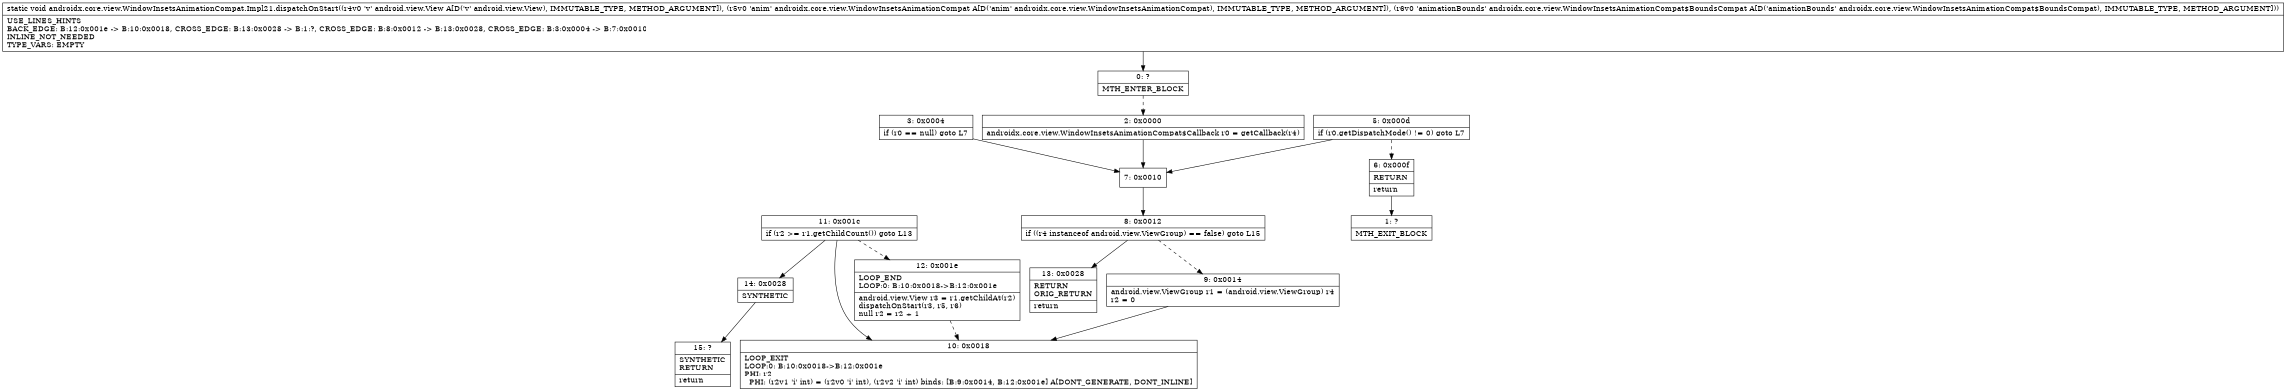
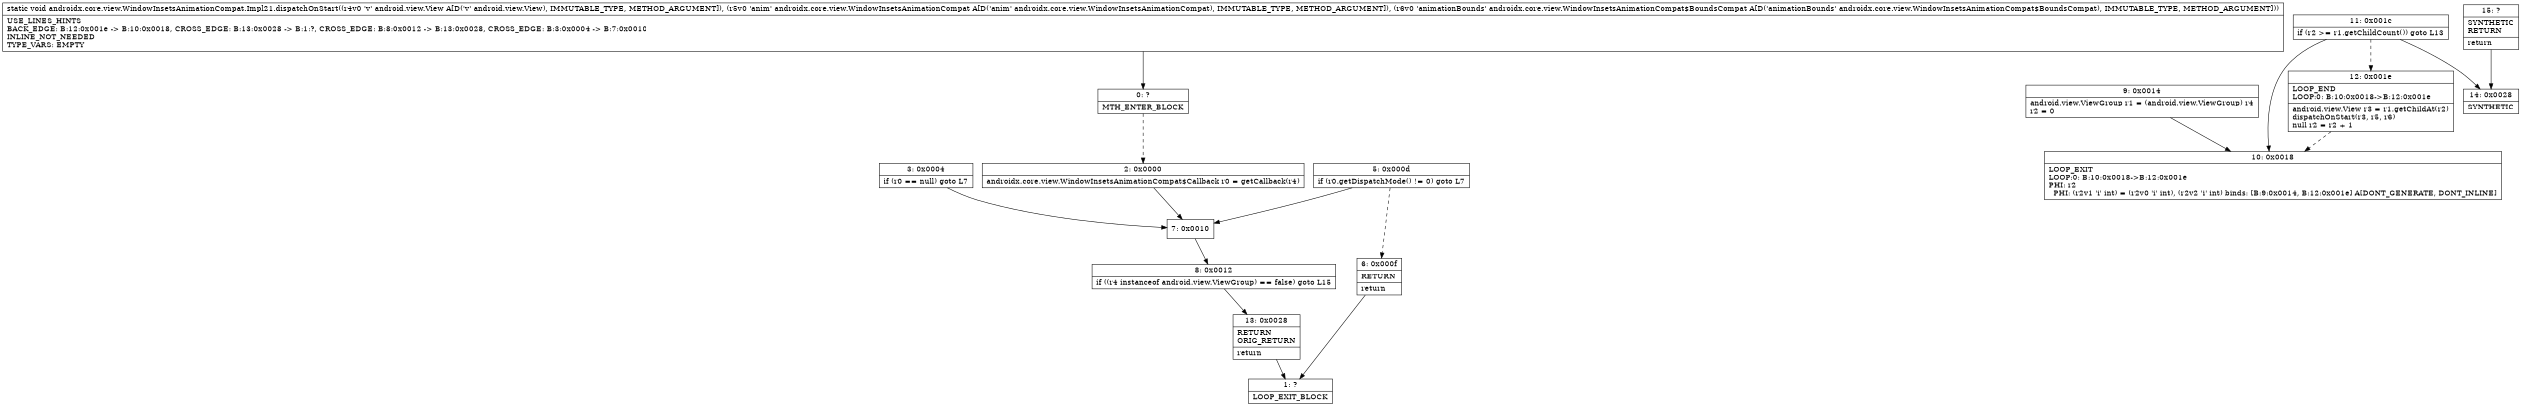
node "1: ?": text "MTH_EXIT_BLOCK" -> "LOOP_EXIT_BLOCK"
edge "8: 0x0012" -> "9: 0x0014": removed
edge "14: 0x0028" -> "15: ?": reversed
edge "13: 0x0028" -> "1: ?": added
